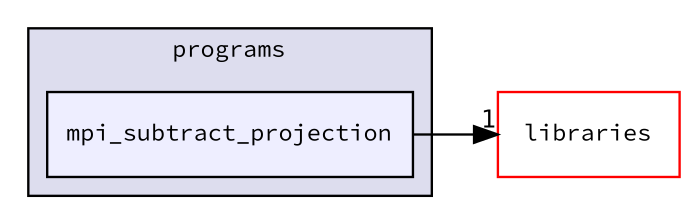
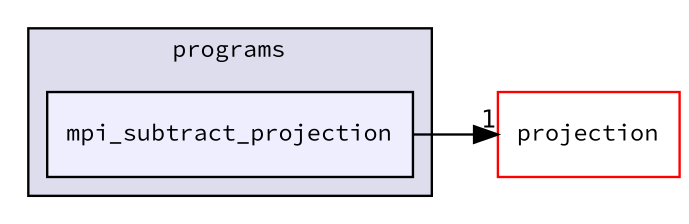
node "libraries": label "libraries" -> "projection"
